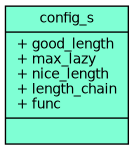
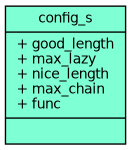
node "config_s": text "+ length_chain" -> "+ max_chain"
